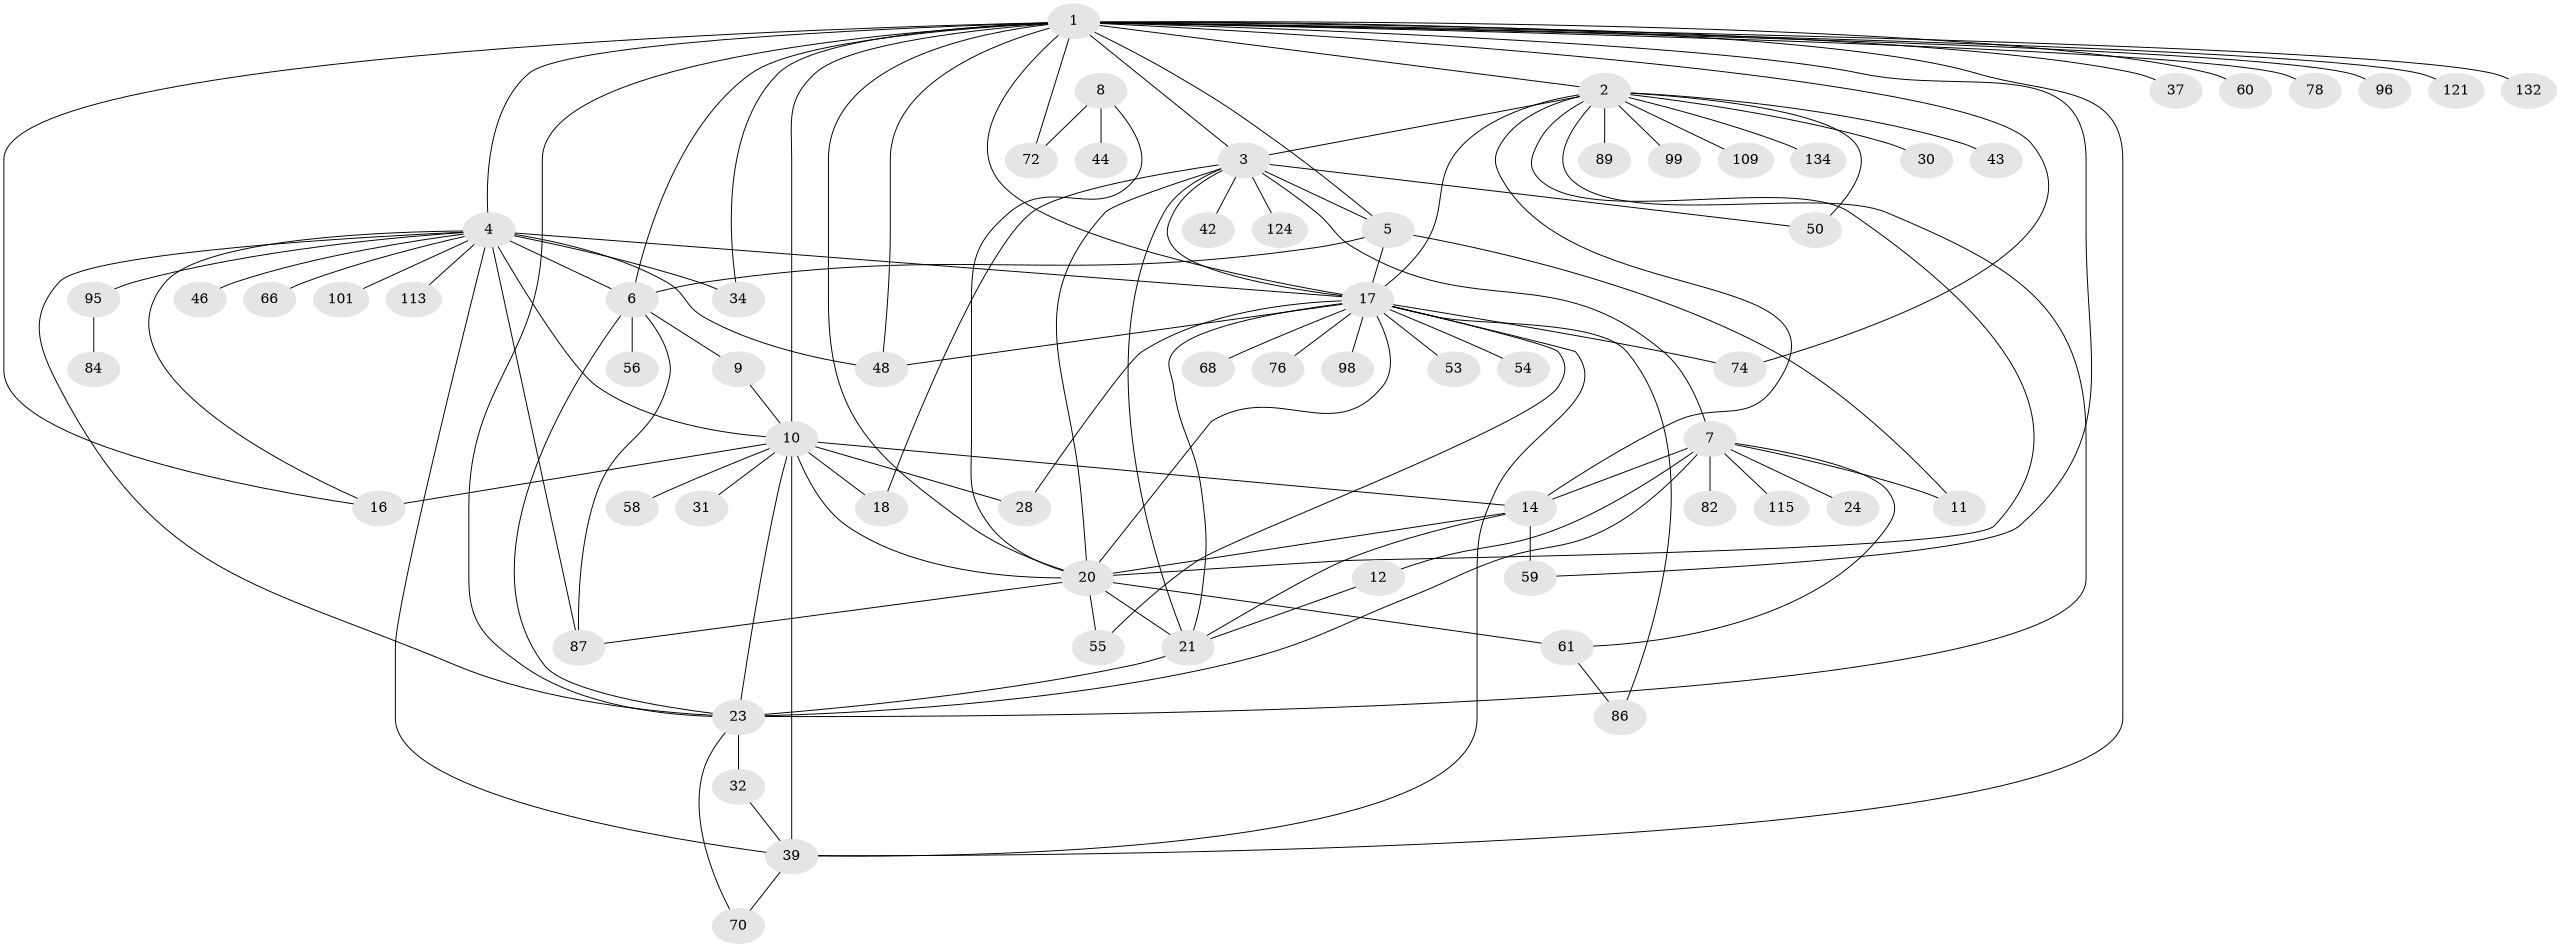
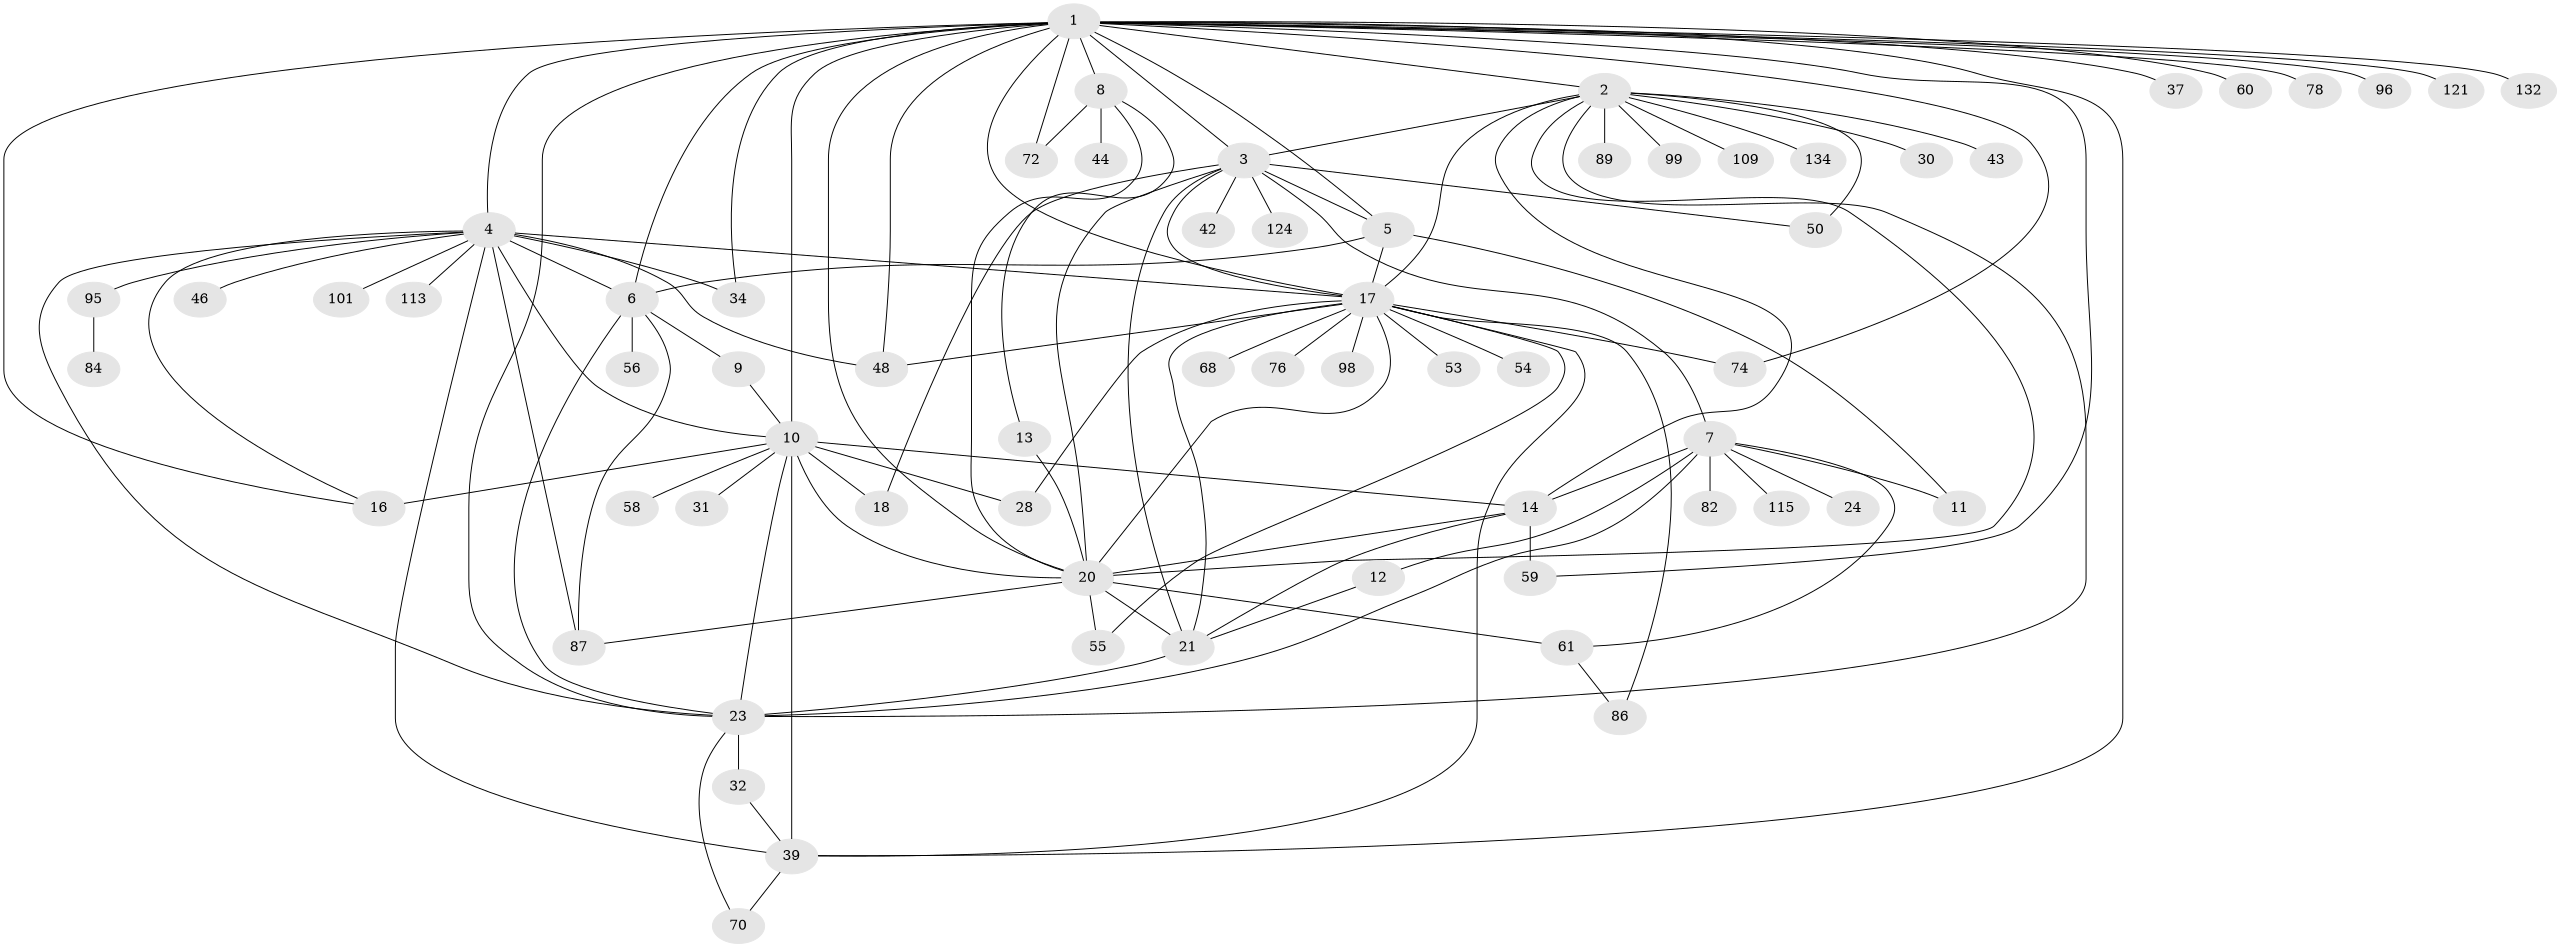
edge "1" -- "8": added
node "66": removed
node "13": added
